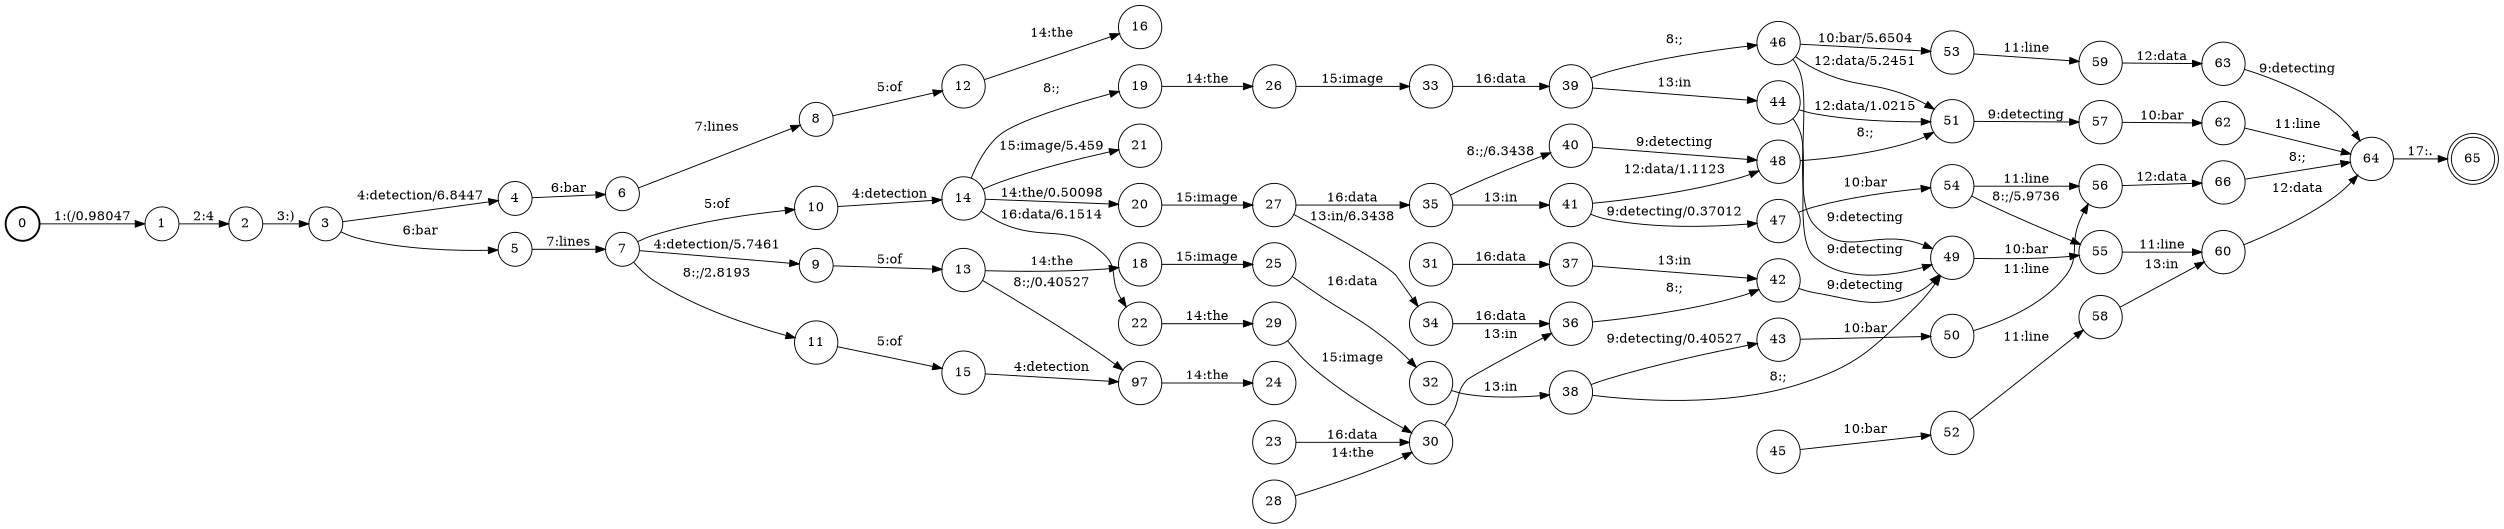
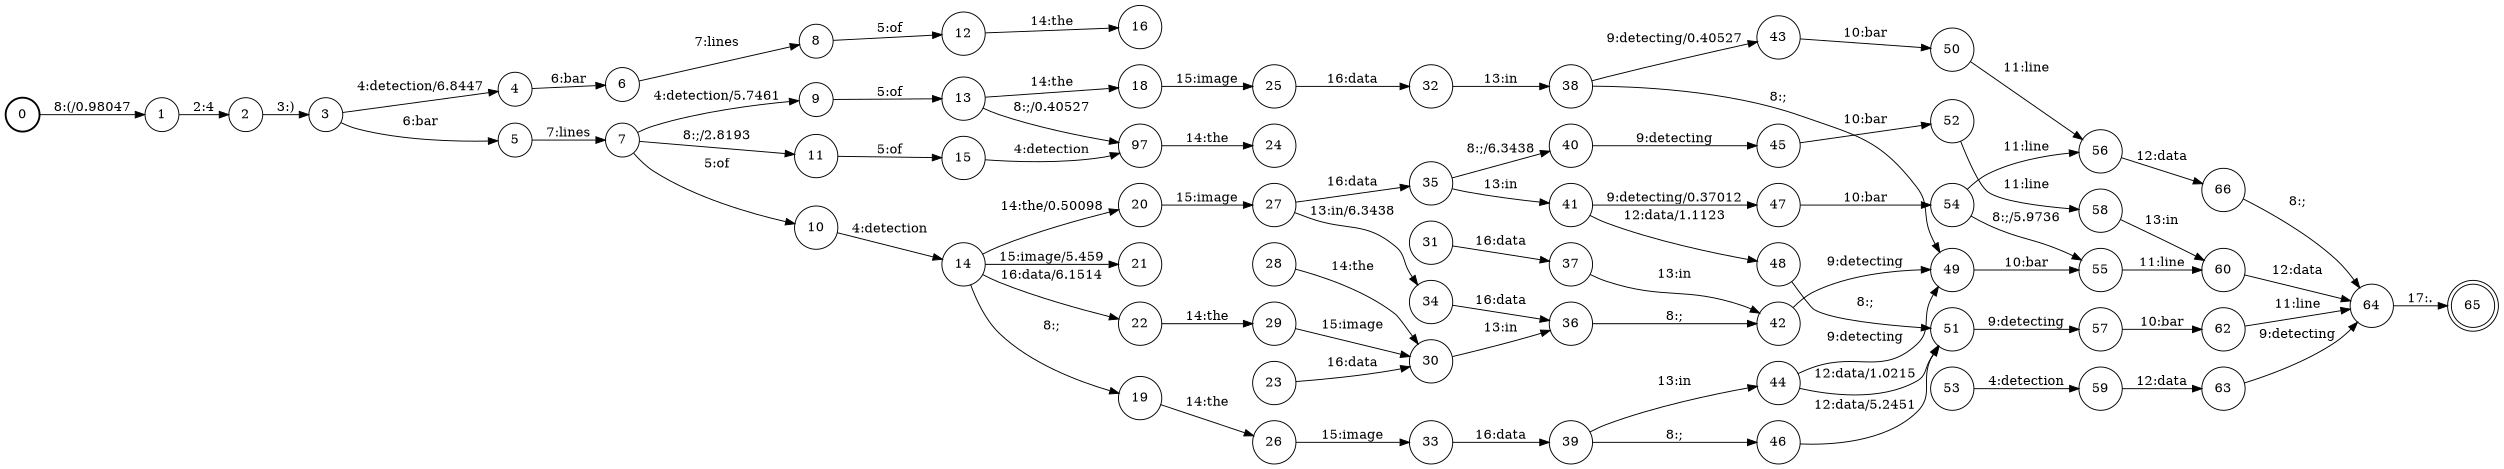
edge "46" -> "53": removed, label "10:bar/5.6504"
edge "53" -> "59": label "11:line" -> "4:detection"
edge "40" -> "48": now "40" -> "45"
edge "0" -> "1": label "1:(/0.98047" -> "8:(/0.98047"
edge "46" -> "49": removed, label "9:detecting"
